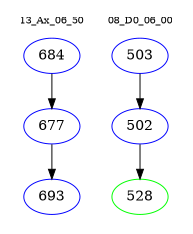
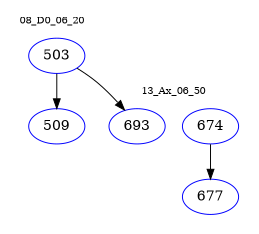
cluster "08_D0_06_00": label "08_D0_06_00" -> "08_D0_06_20"
node "684": label "684" -> "674"
node "502": label "502" -> "509"
edge "677" -> "693": now "503" -> "693"
node "528": removed
